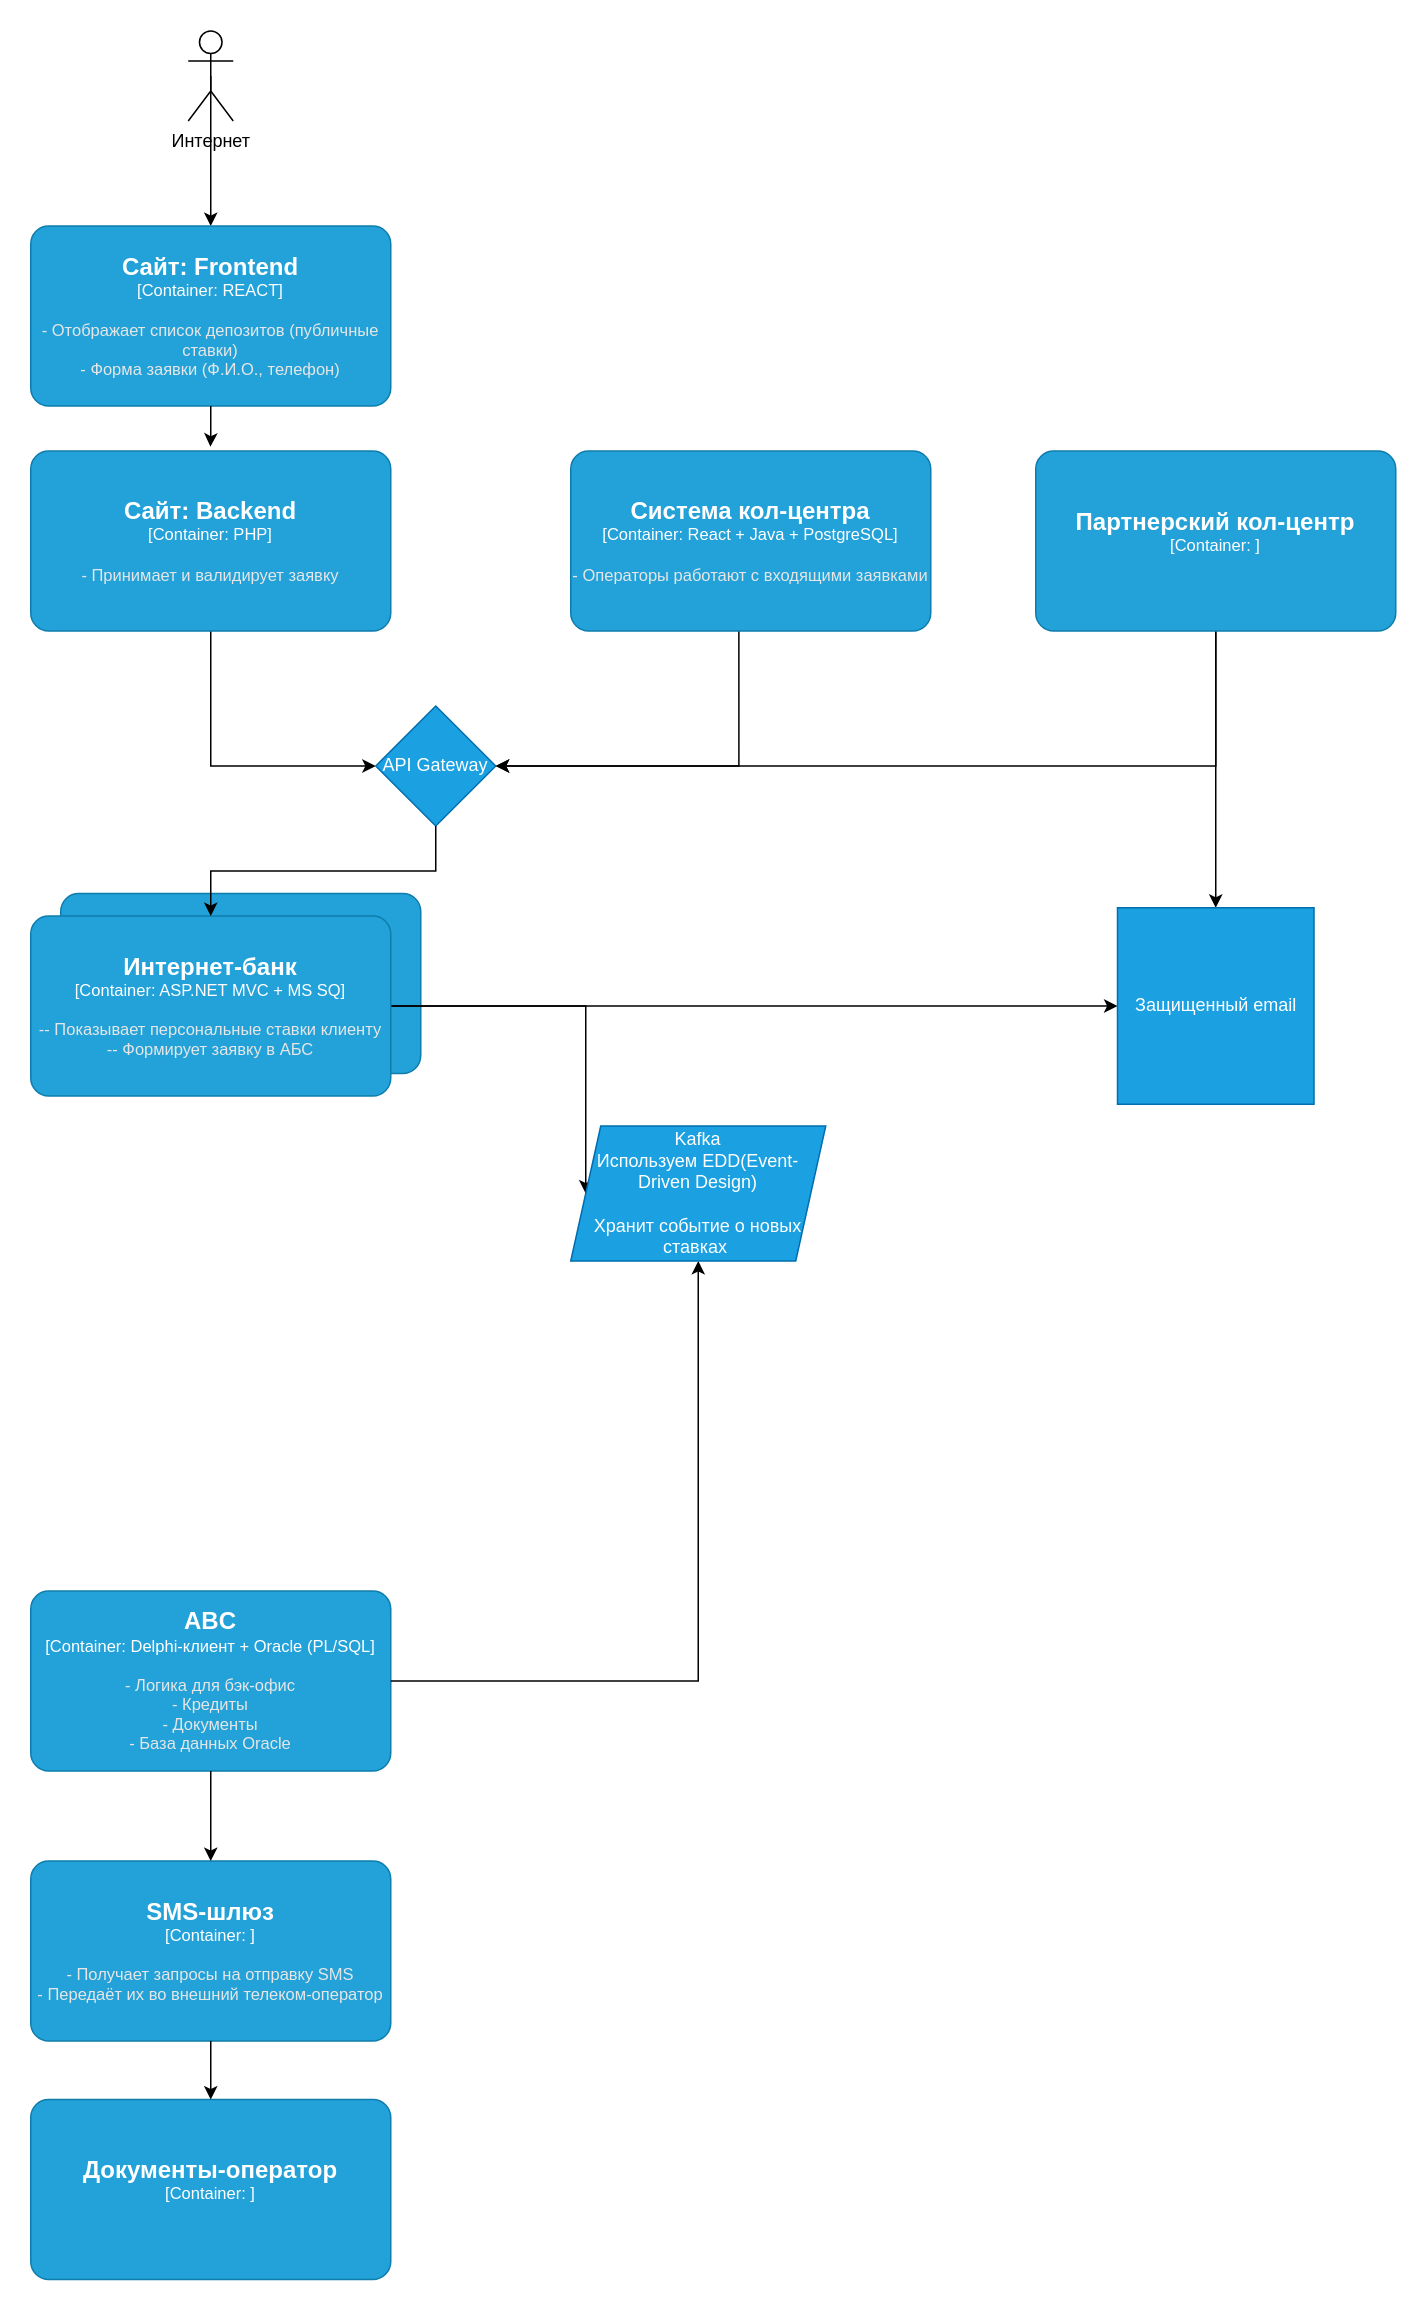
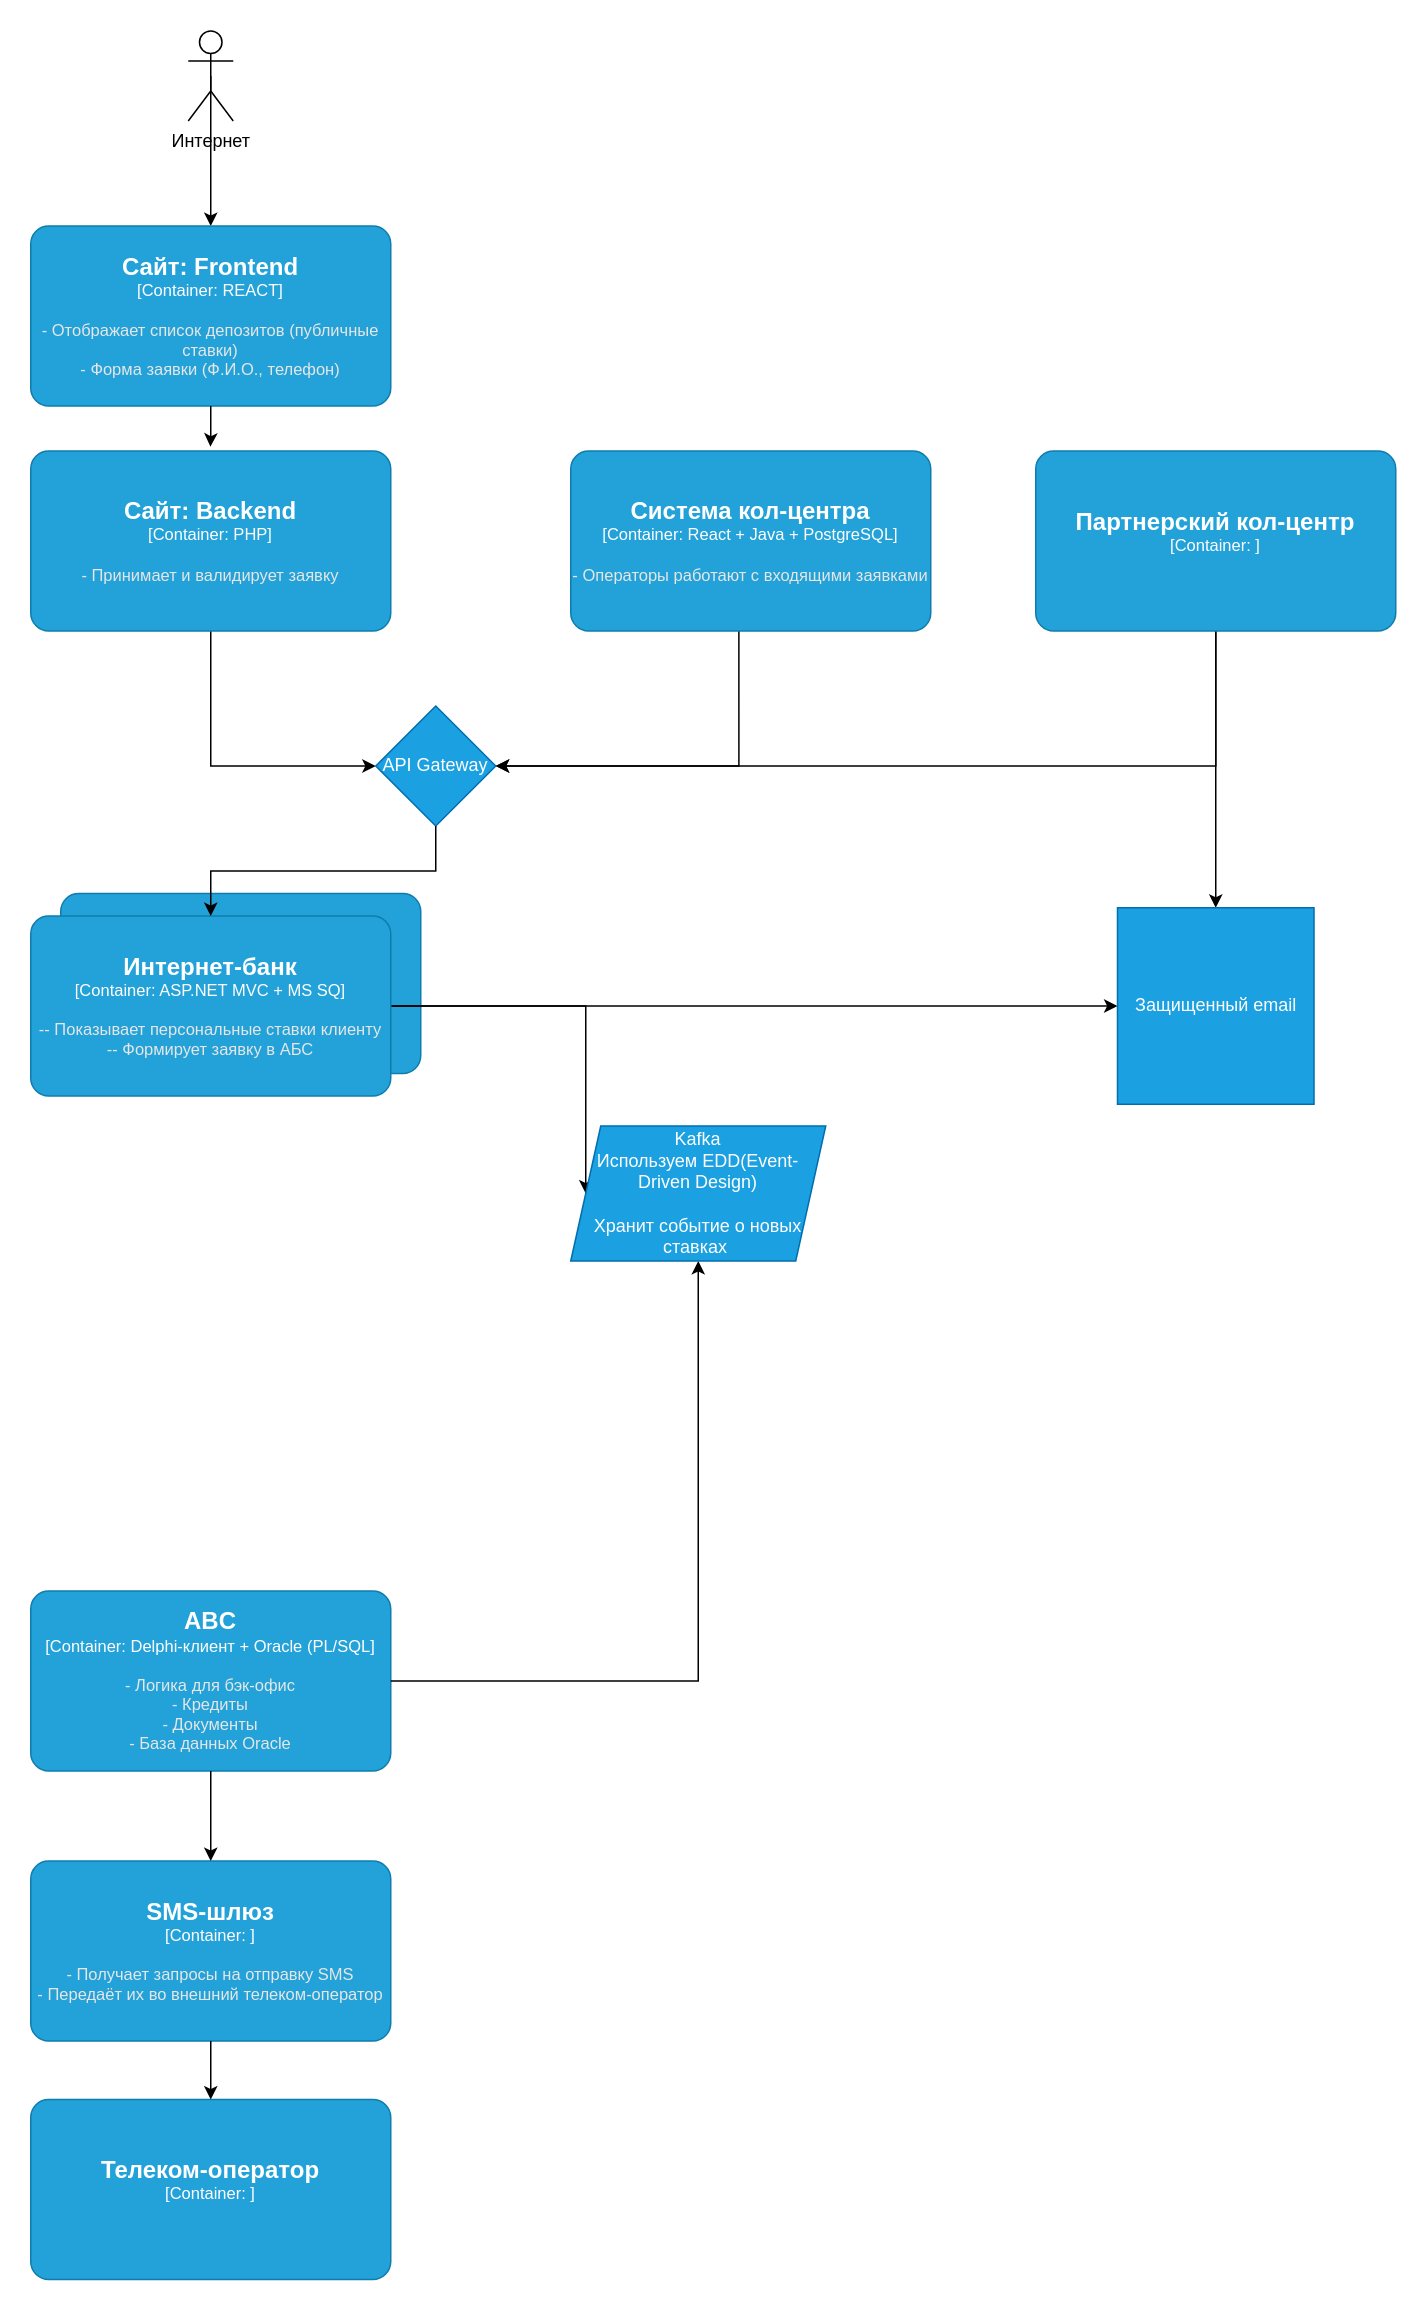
node "Документы-оператор [Container: ]": label "Документы-оператор [Container: ]" -> "Телеком-оператор [Container: ]"
